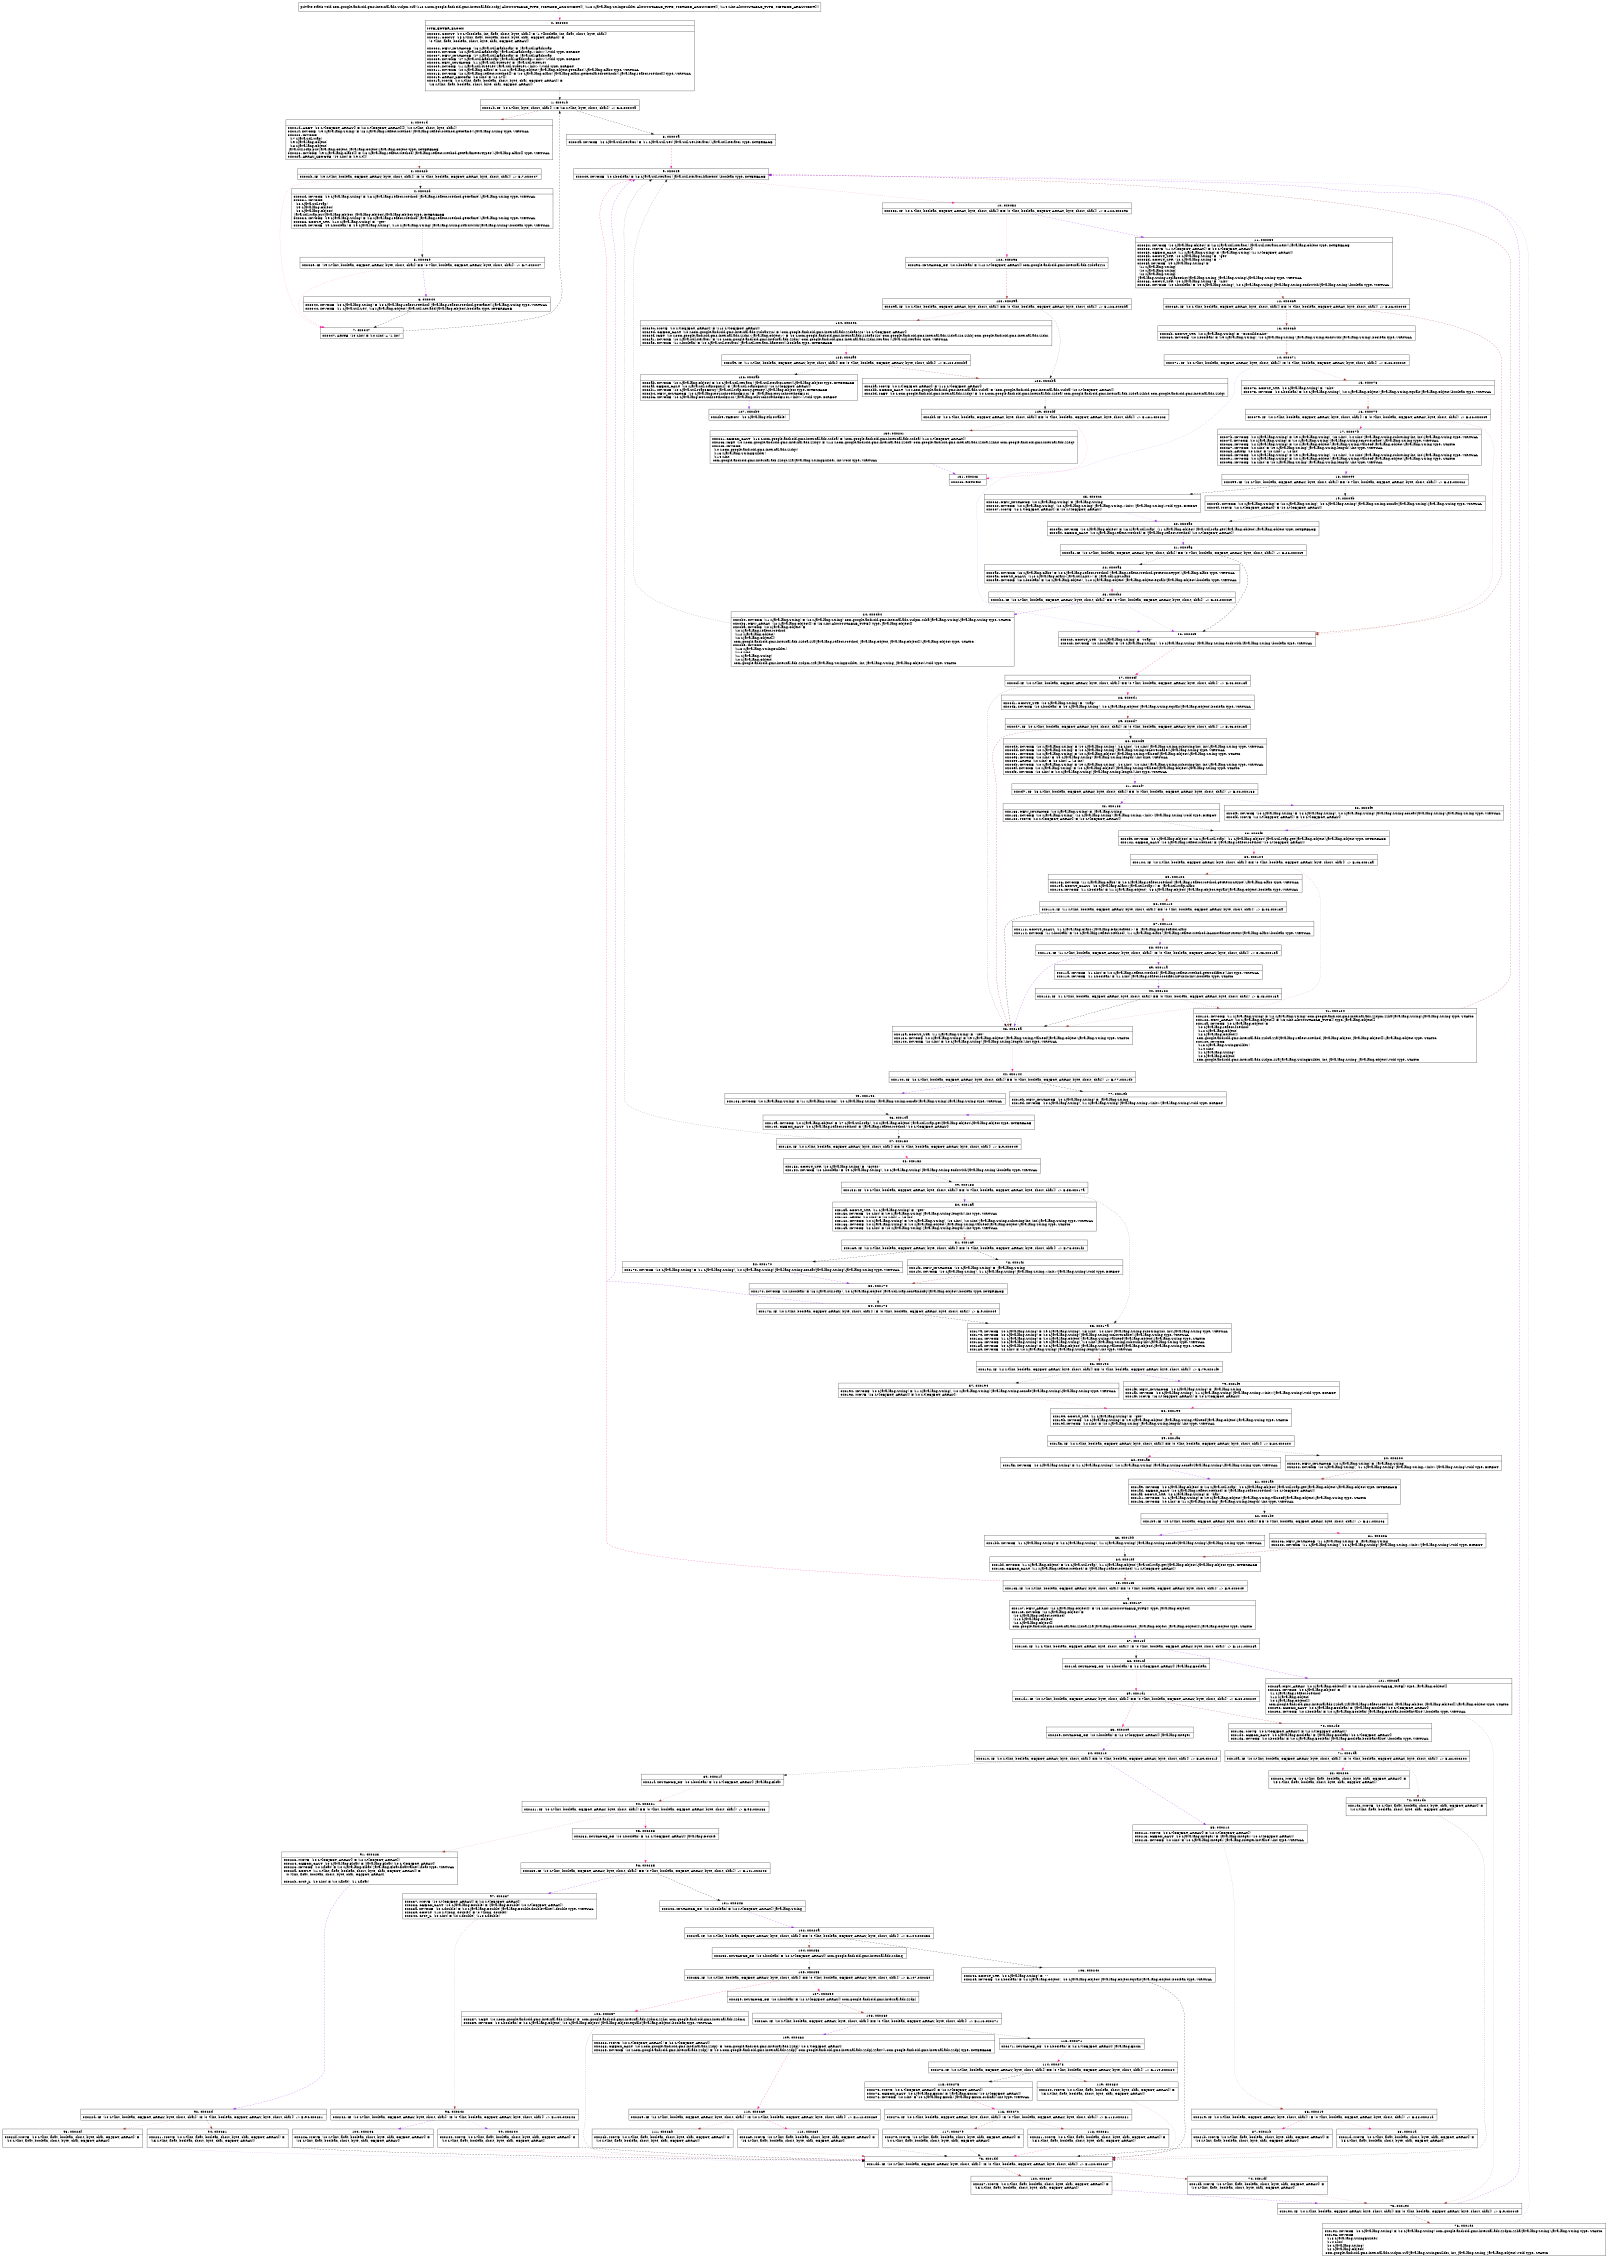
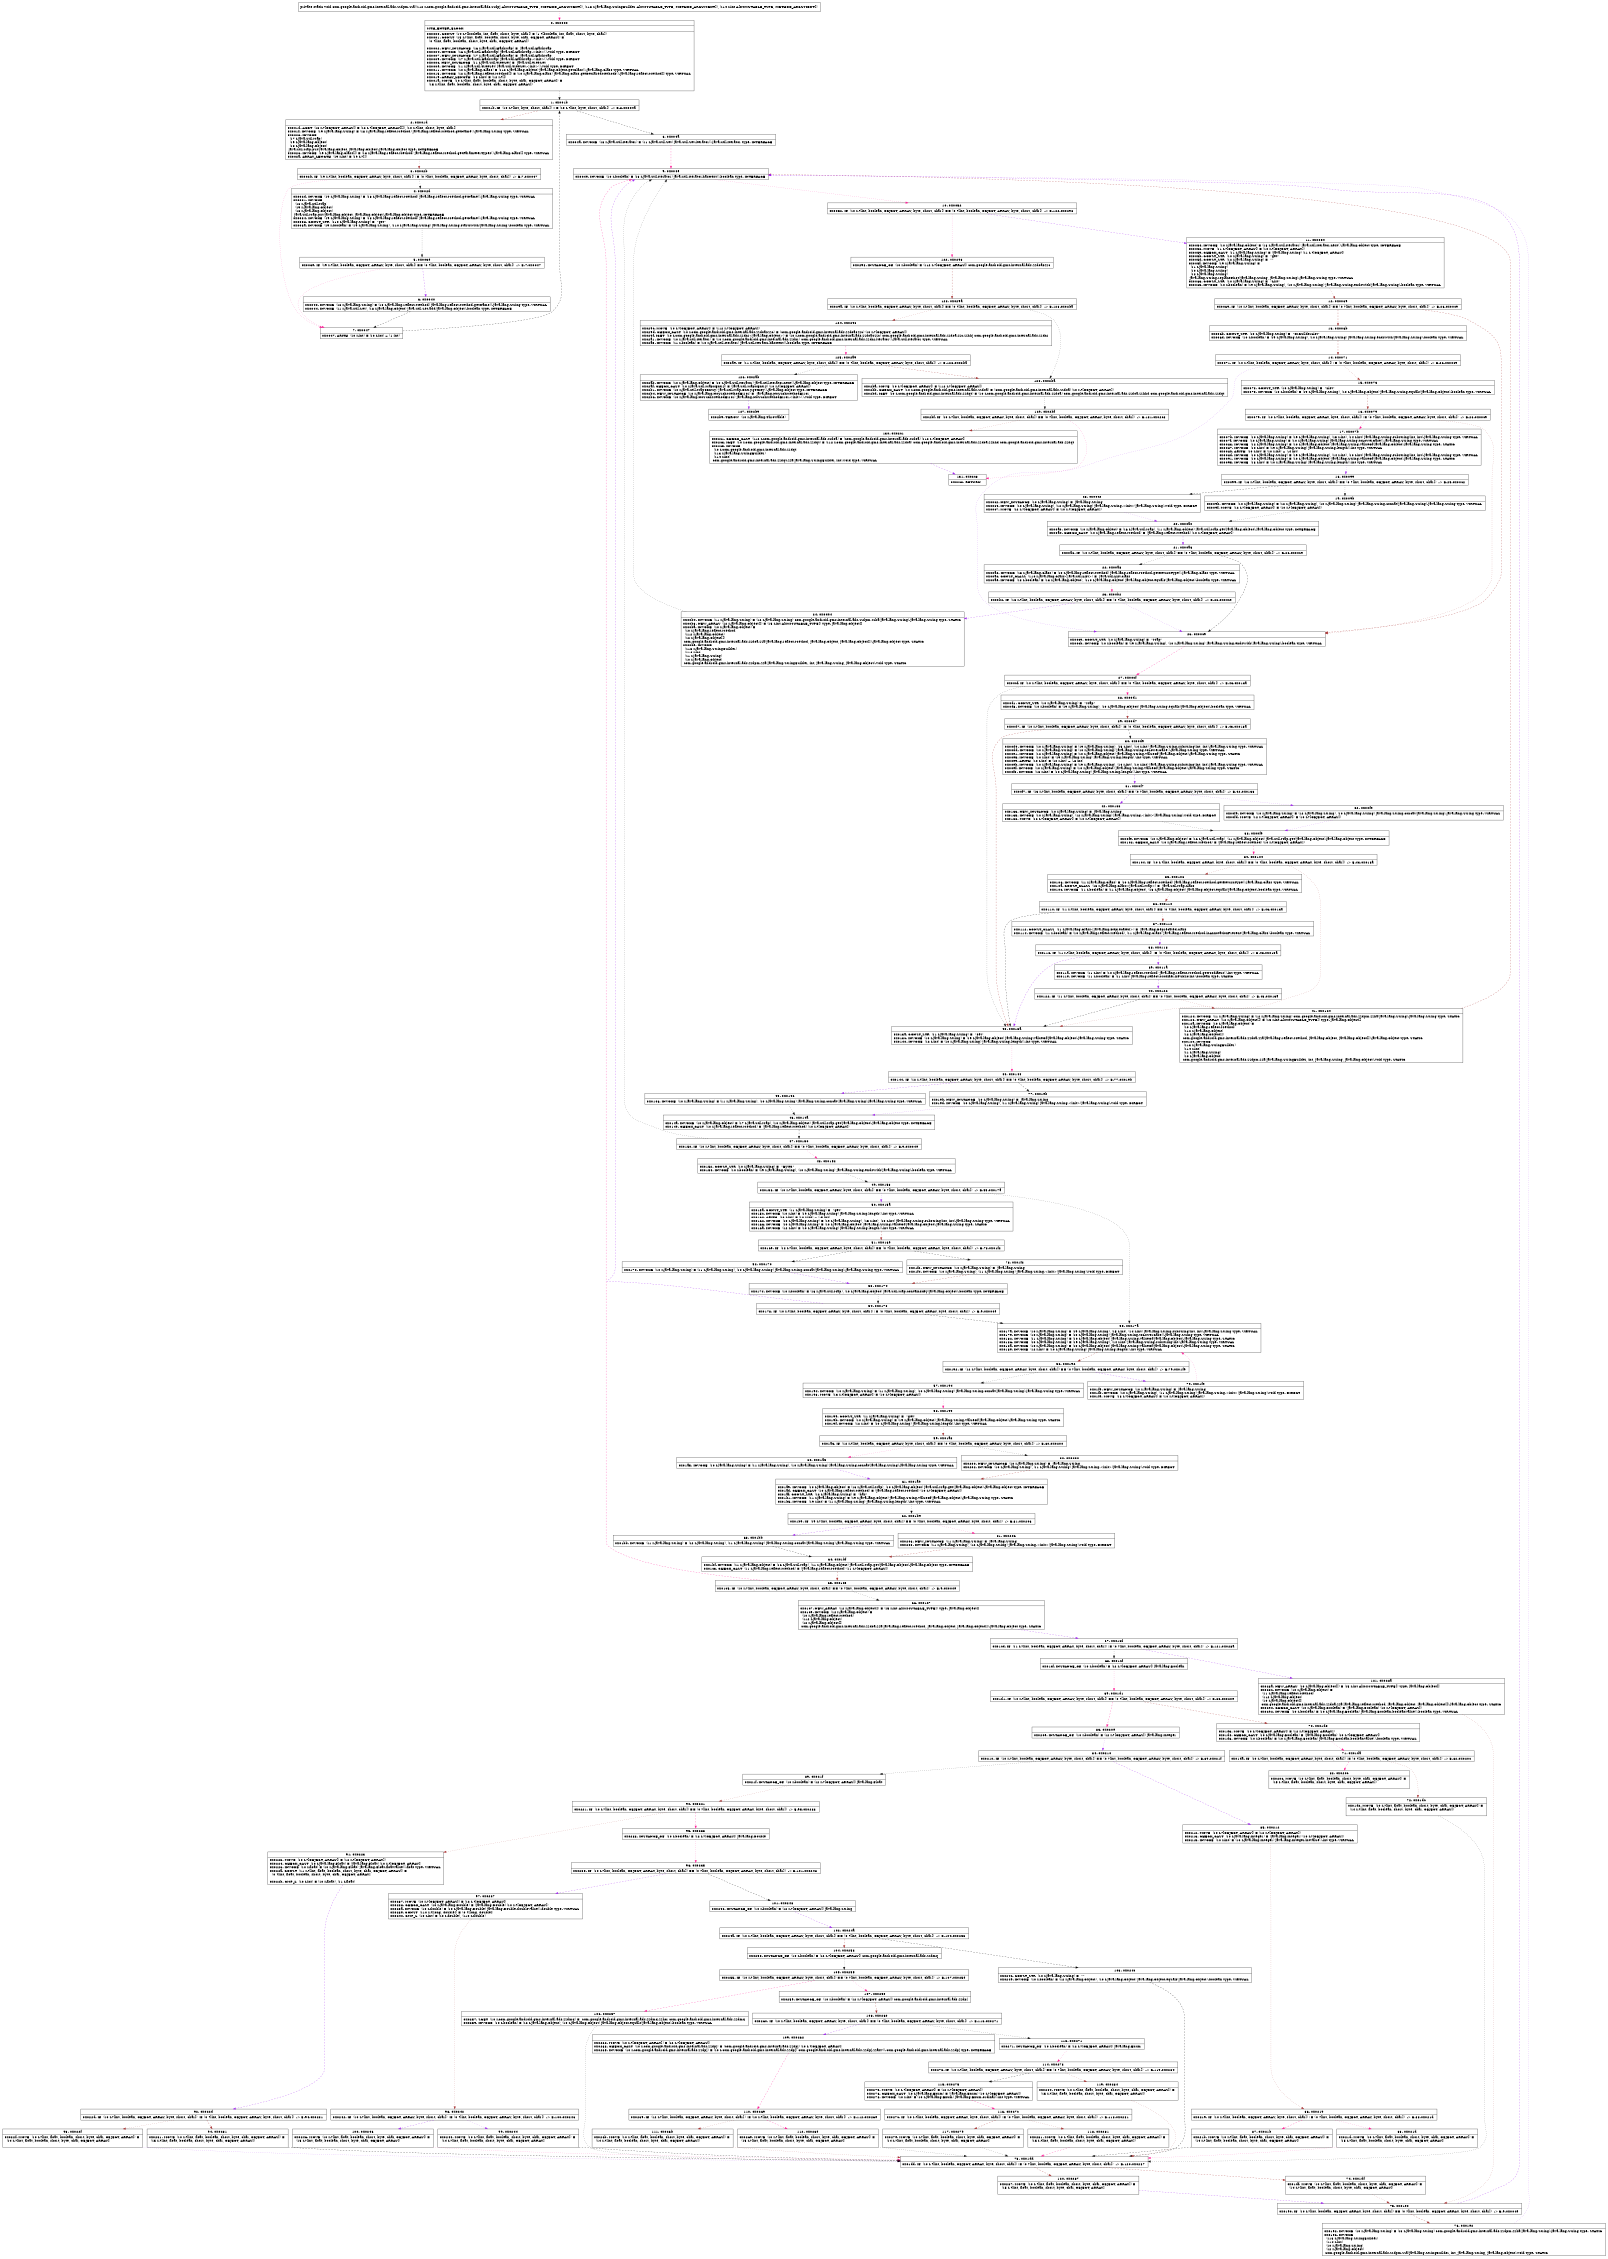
edge "79: 0x01f9" -> "58: 0x0199": now "79: 0x01f9" -> "55: 0x017a"
